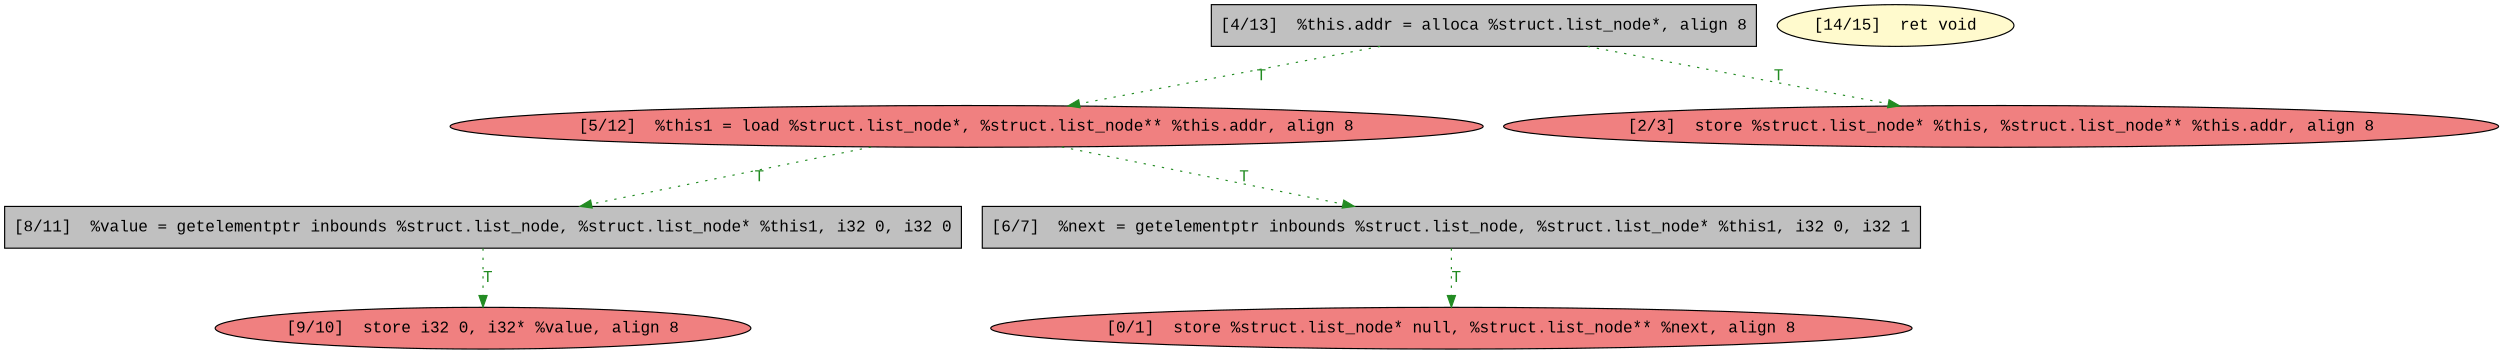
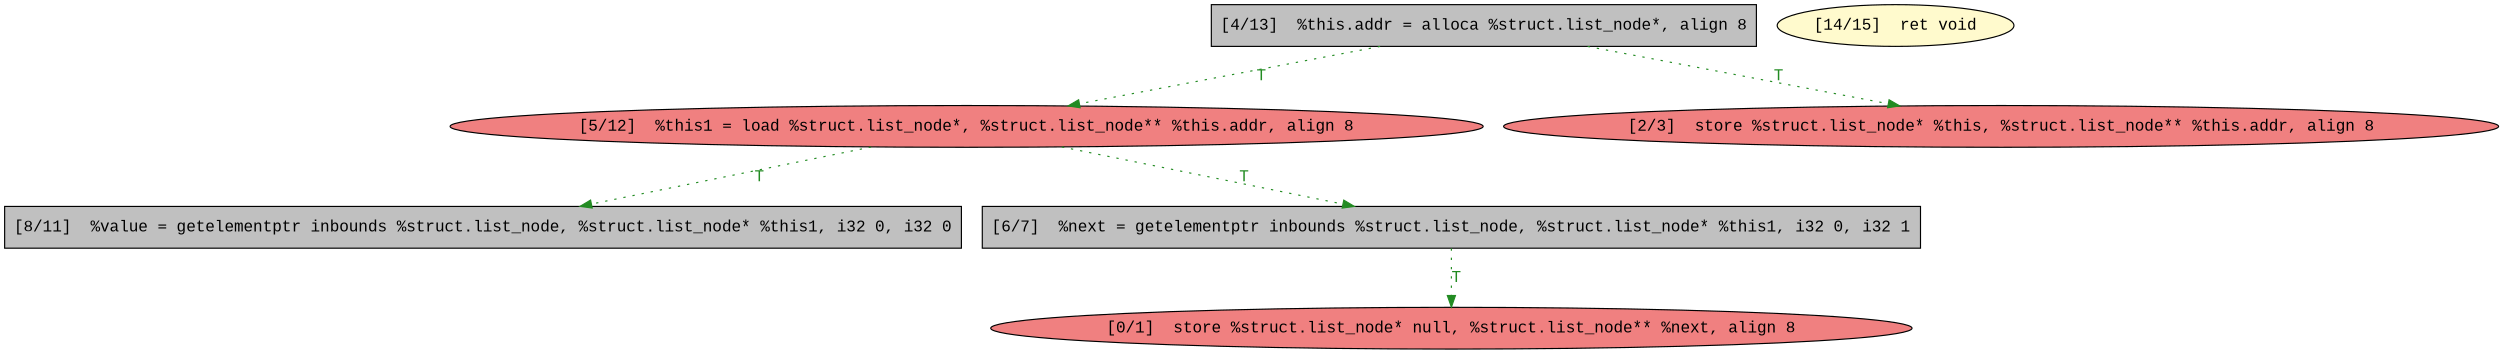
node "[9/10]  store i32 0, i32* %value, align 8": removed
